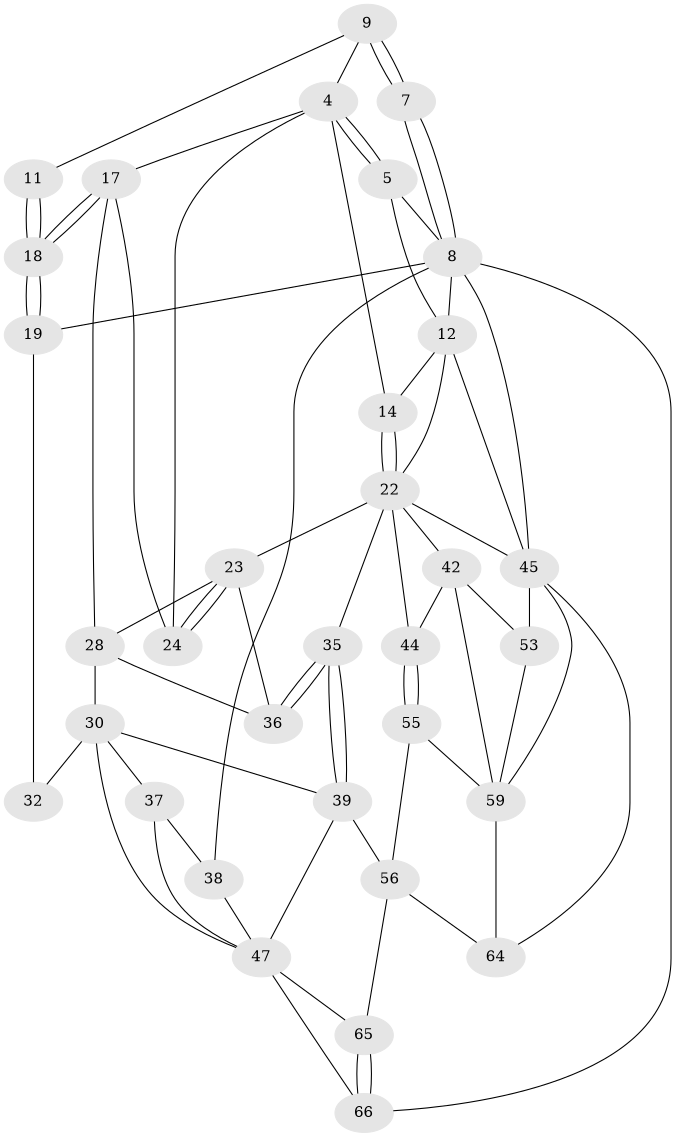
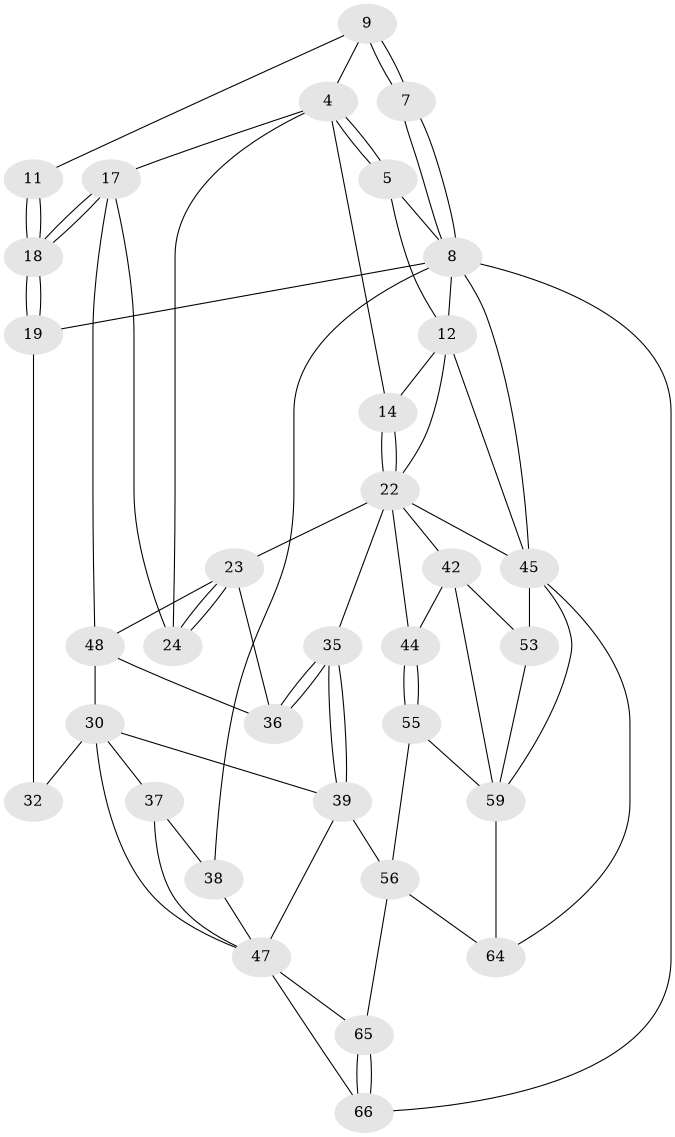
node "28": label "28" -> "48"
